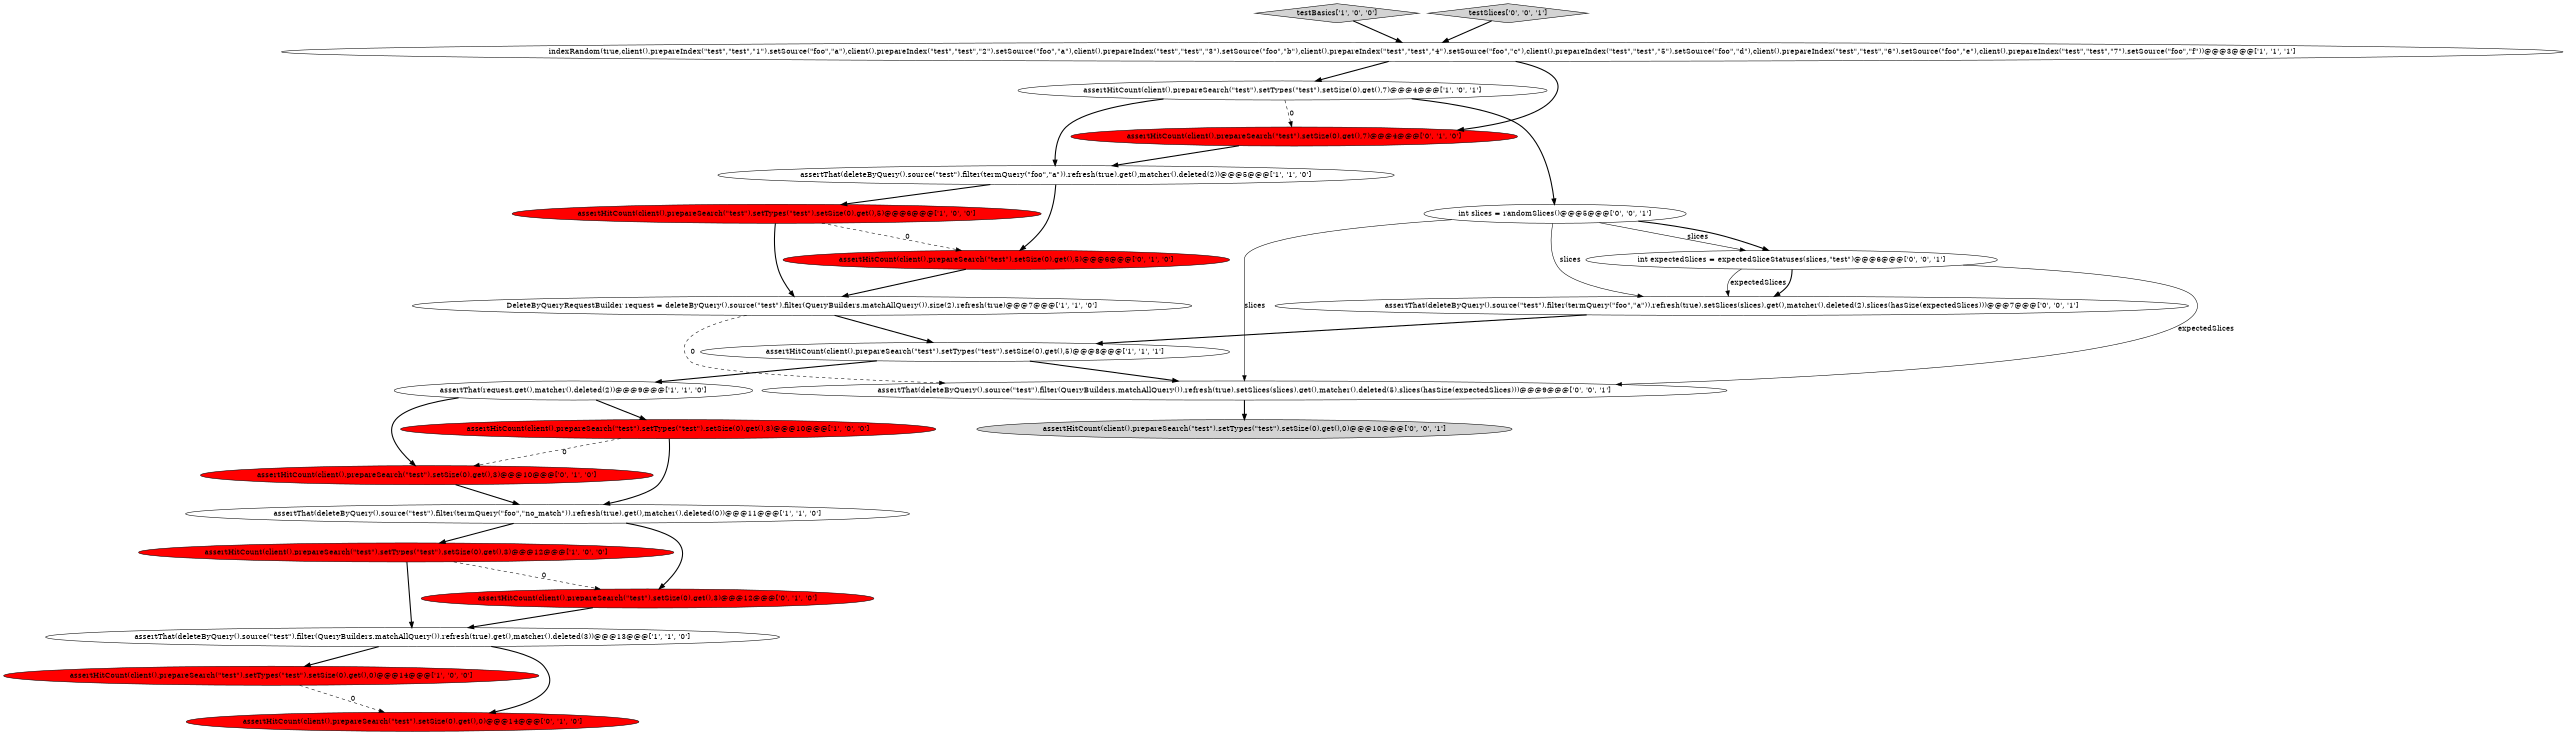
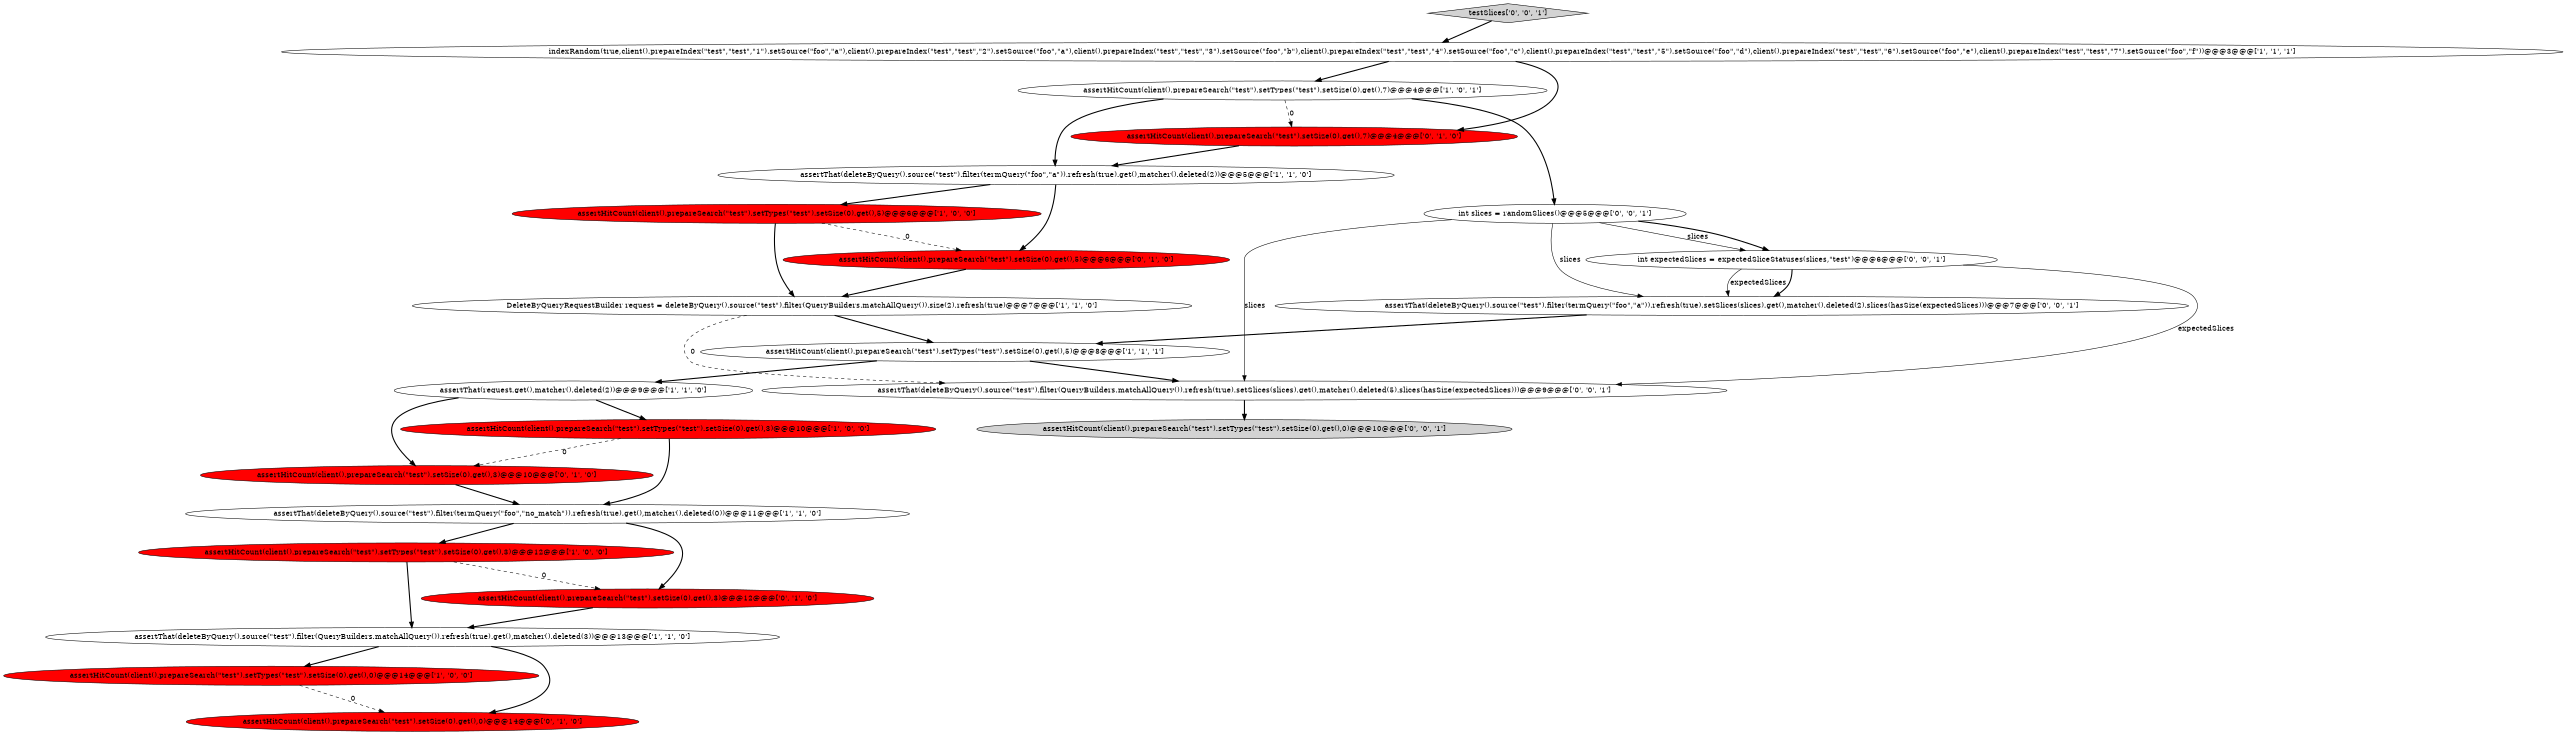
node "testBasics['1', '0', '0']": removed
